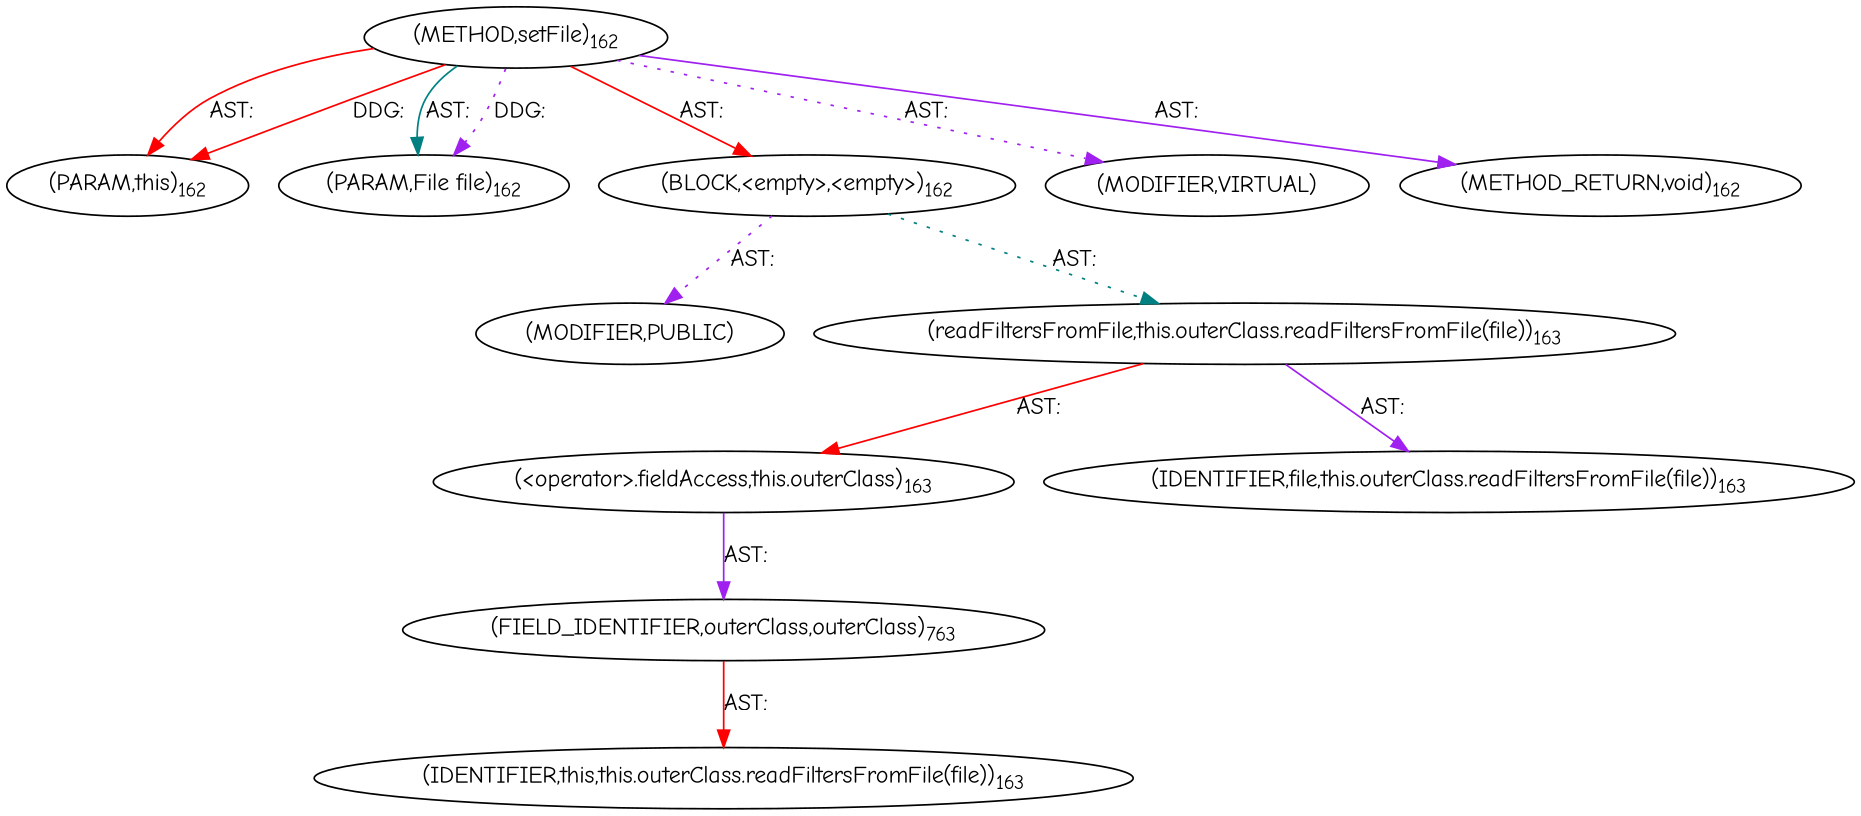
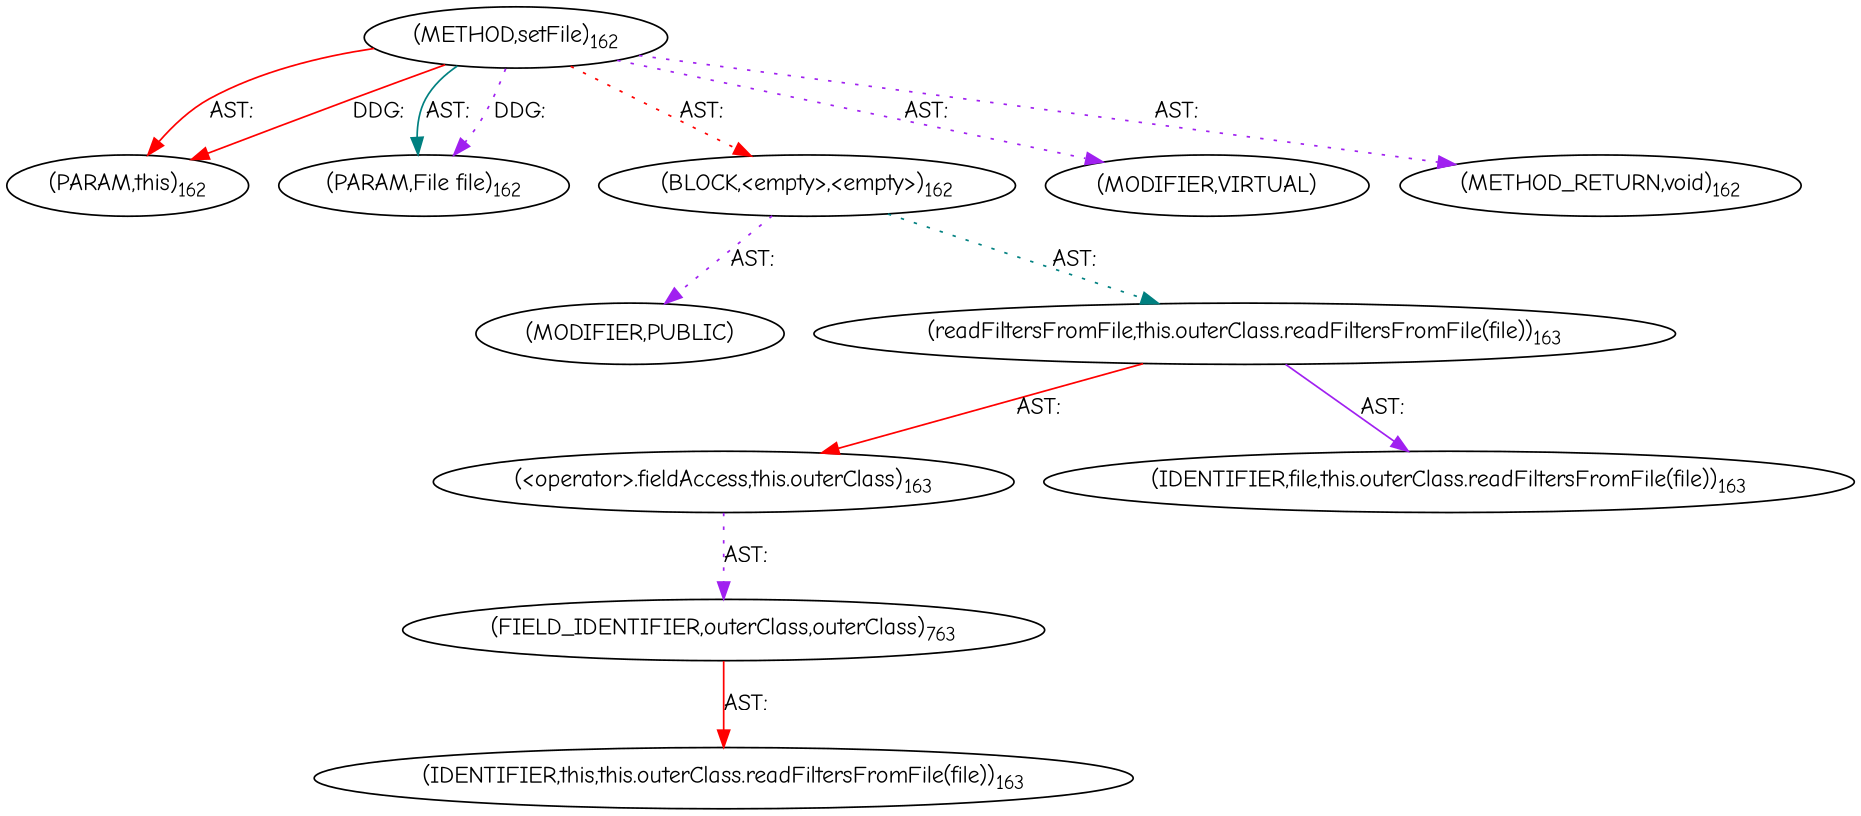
edge "(METHOD,setFile)" -> "(BLOCK,<empty>,<empty>)": style solid -> dotted
edge "(METHOD,setFile)" -> "(METHOD_RETURN,void)": style solid -> dotted
edge "(<operator>.fieldAccess,this.outerClass)" -> "(FIELD_IDENTIFIER,outerClass,outerClass)": style solid -> dotted
